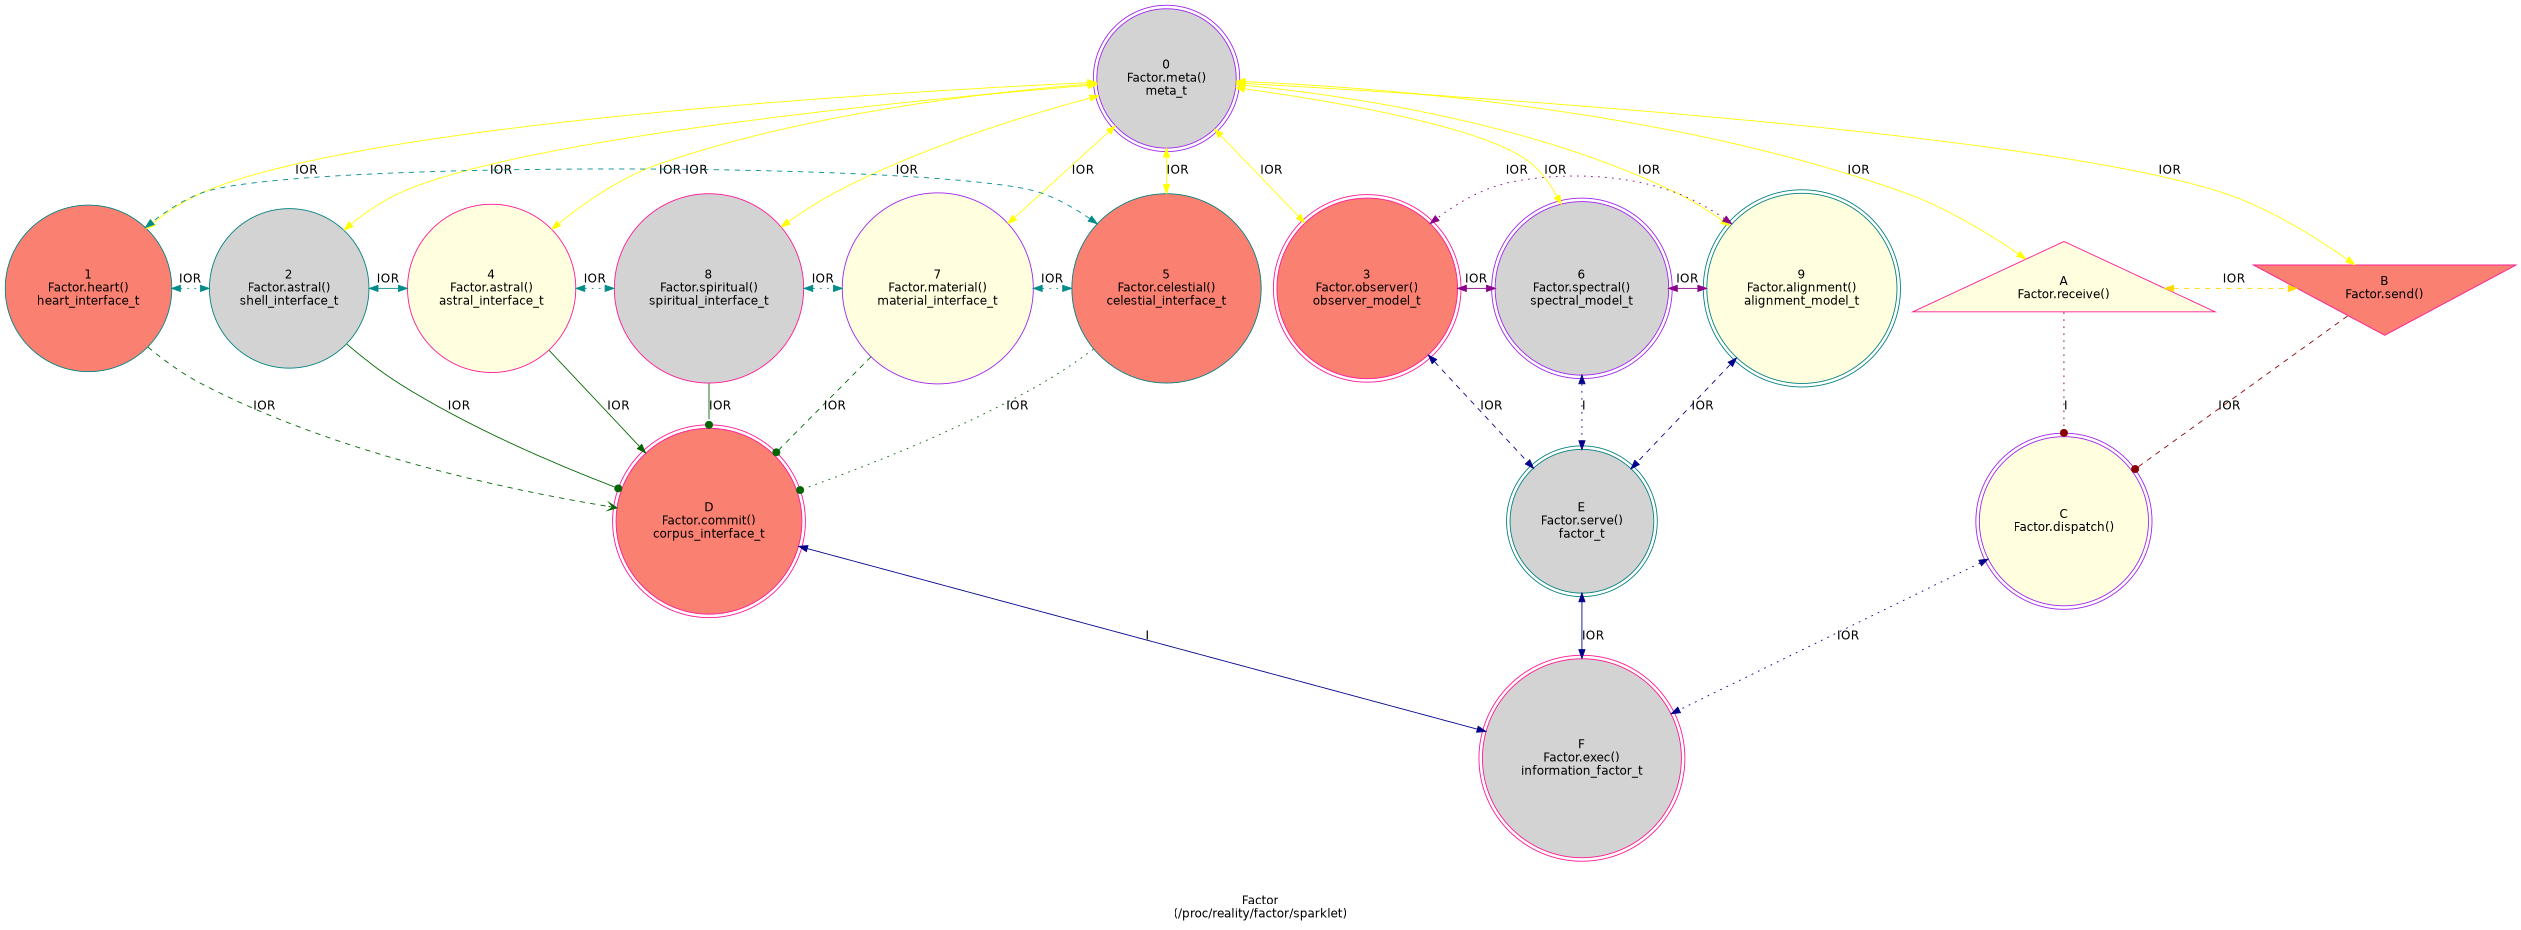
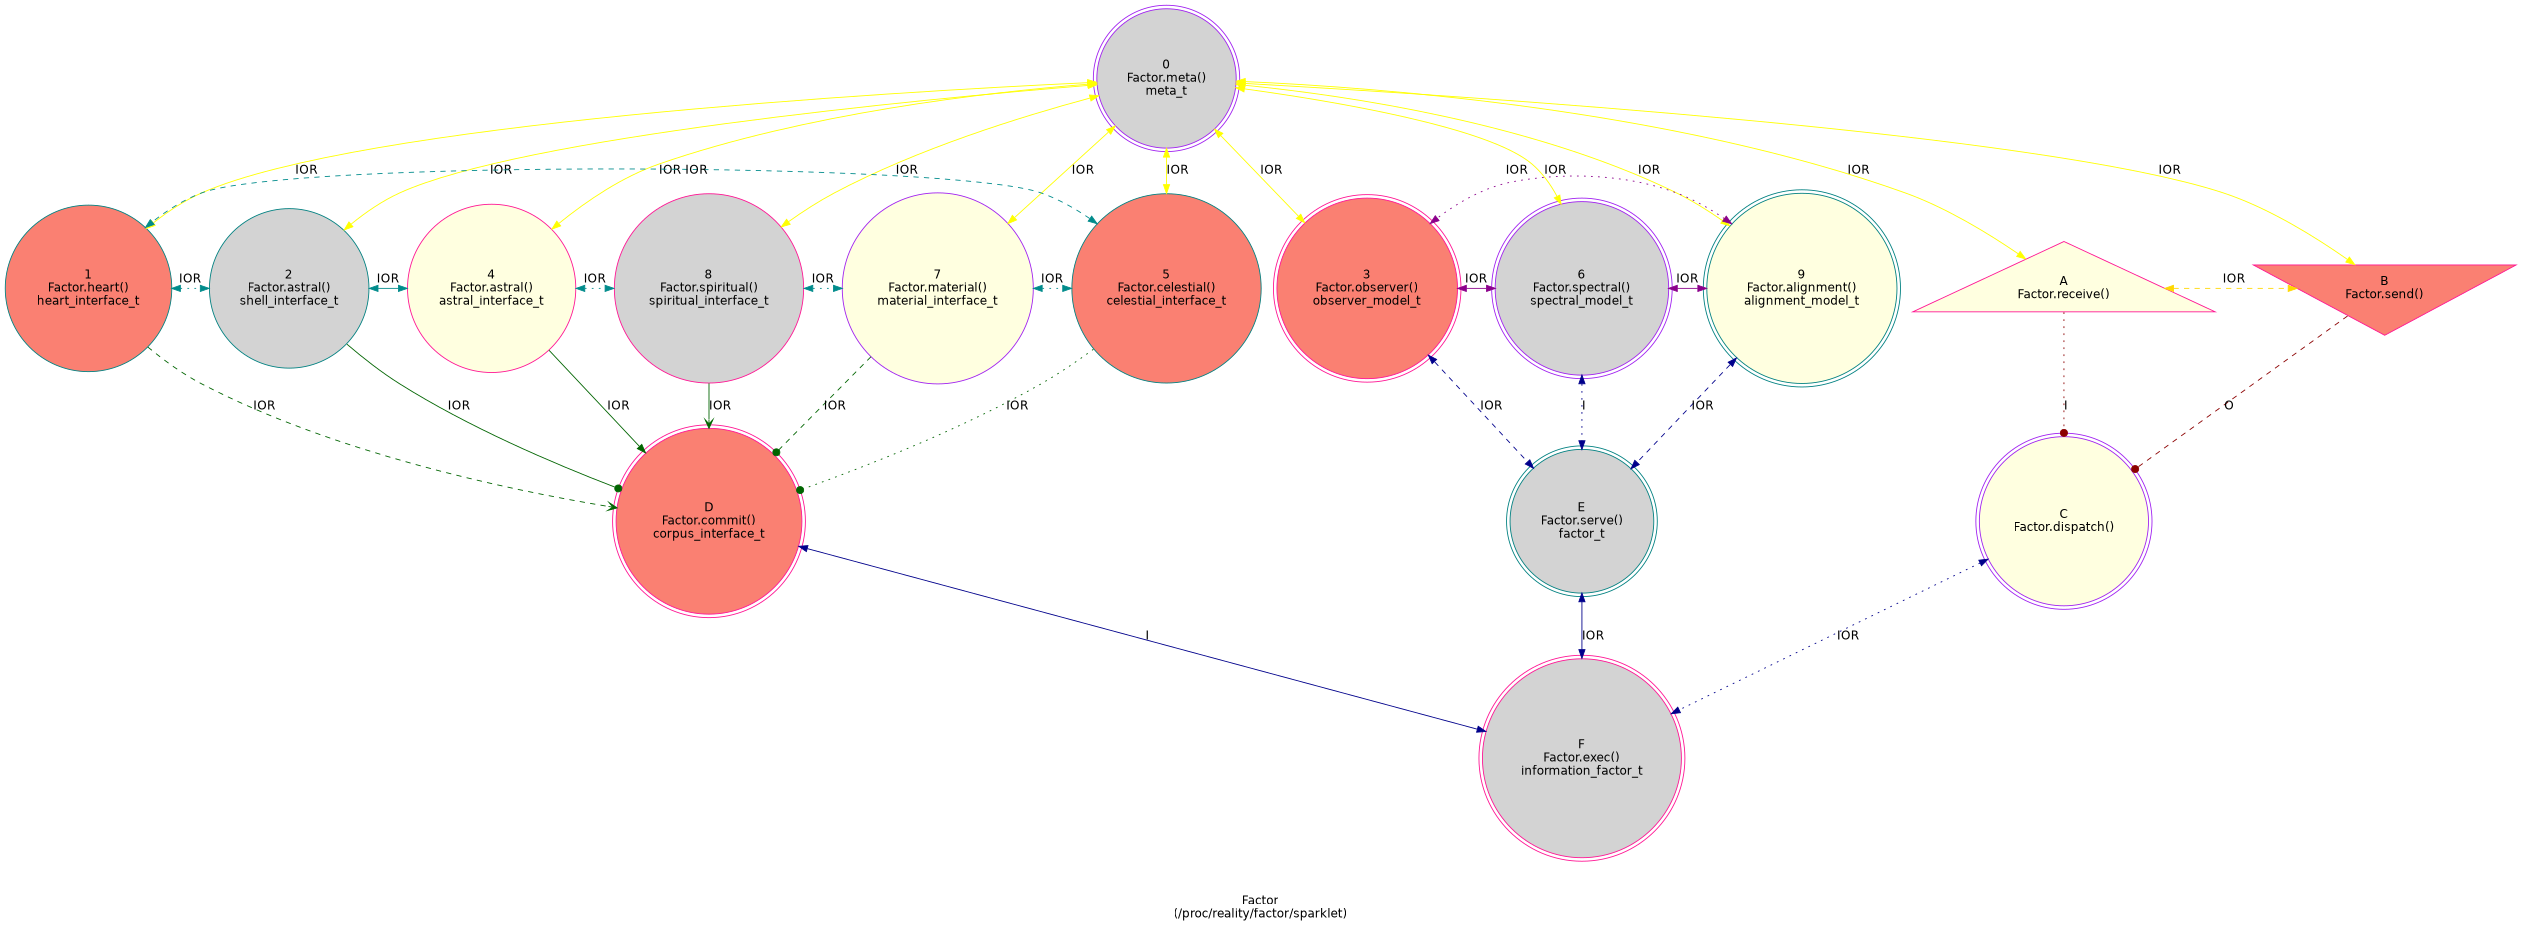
edge "8 Factor.spiritual() spiritual_interface_t" -> "D Factor.commit() corpus_interface_t": arrowhead dot -> vee
edge "B Factor.send()" -> "C Factor.dispatch()": label "IOR" -> "O"
